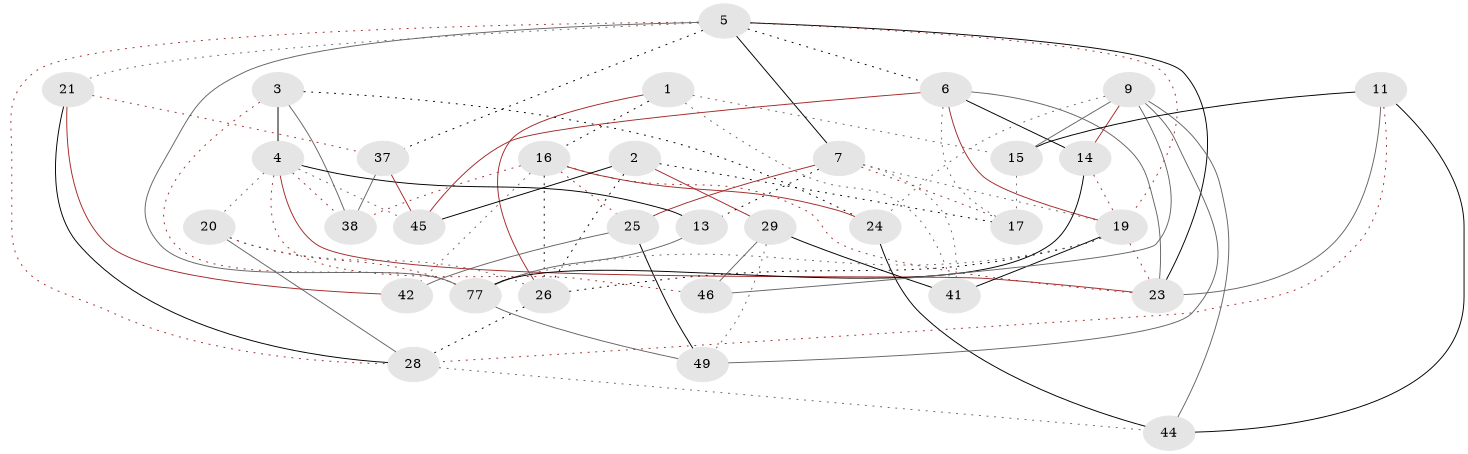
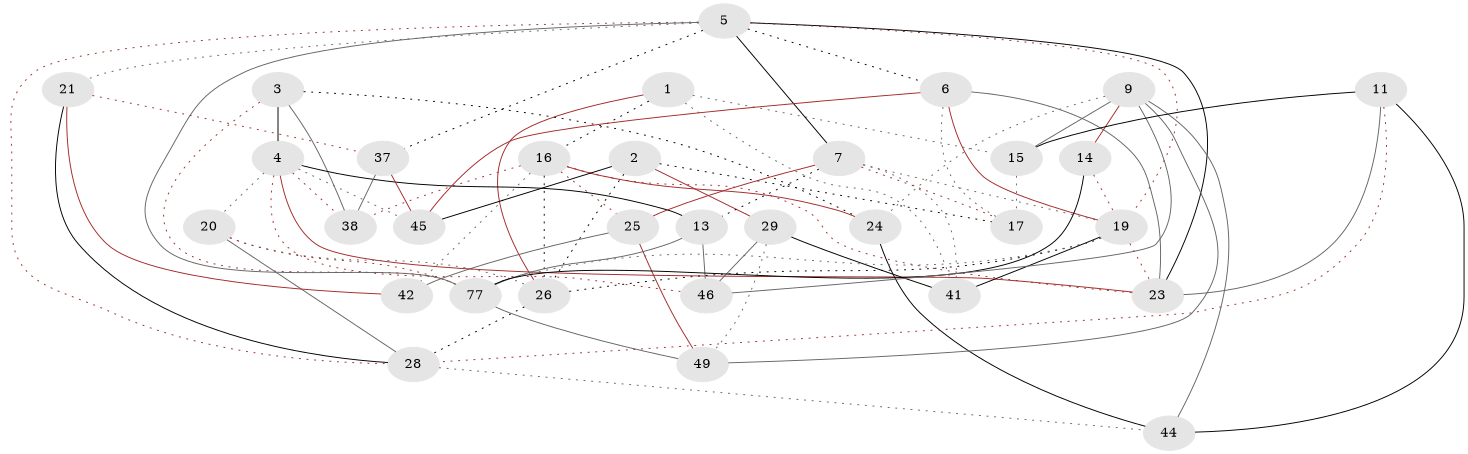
edge "6" -- "14": removed
edge "13" -- "46": added
edge "25" -- "49": color black -> brown
